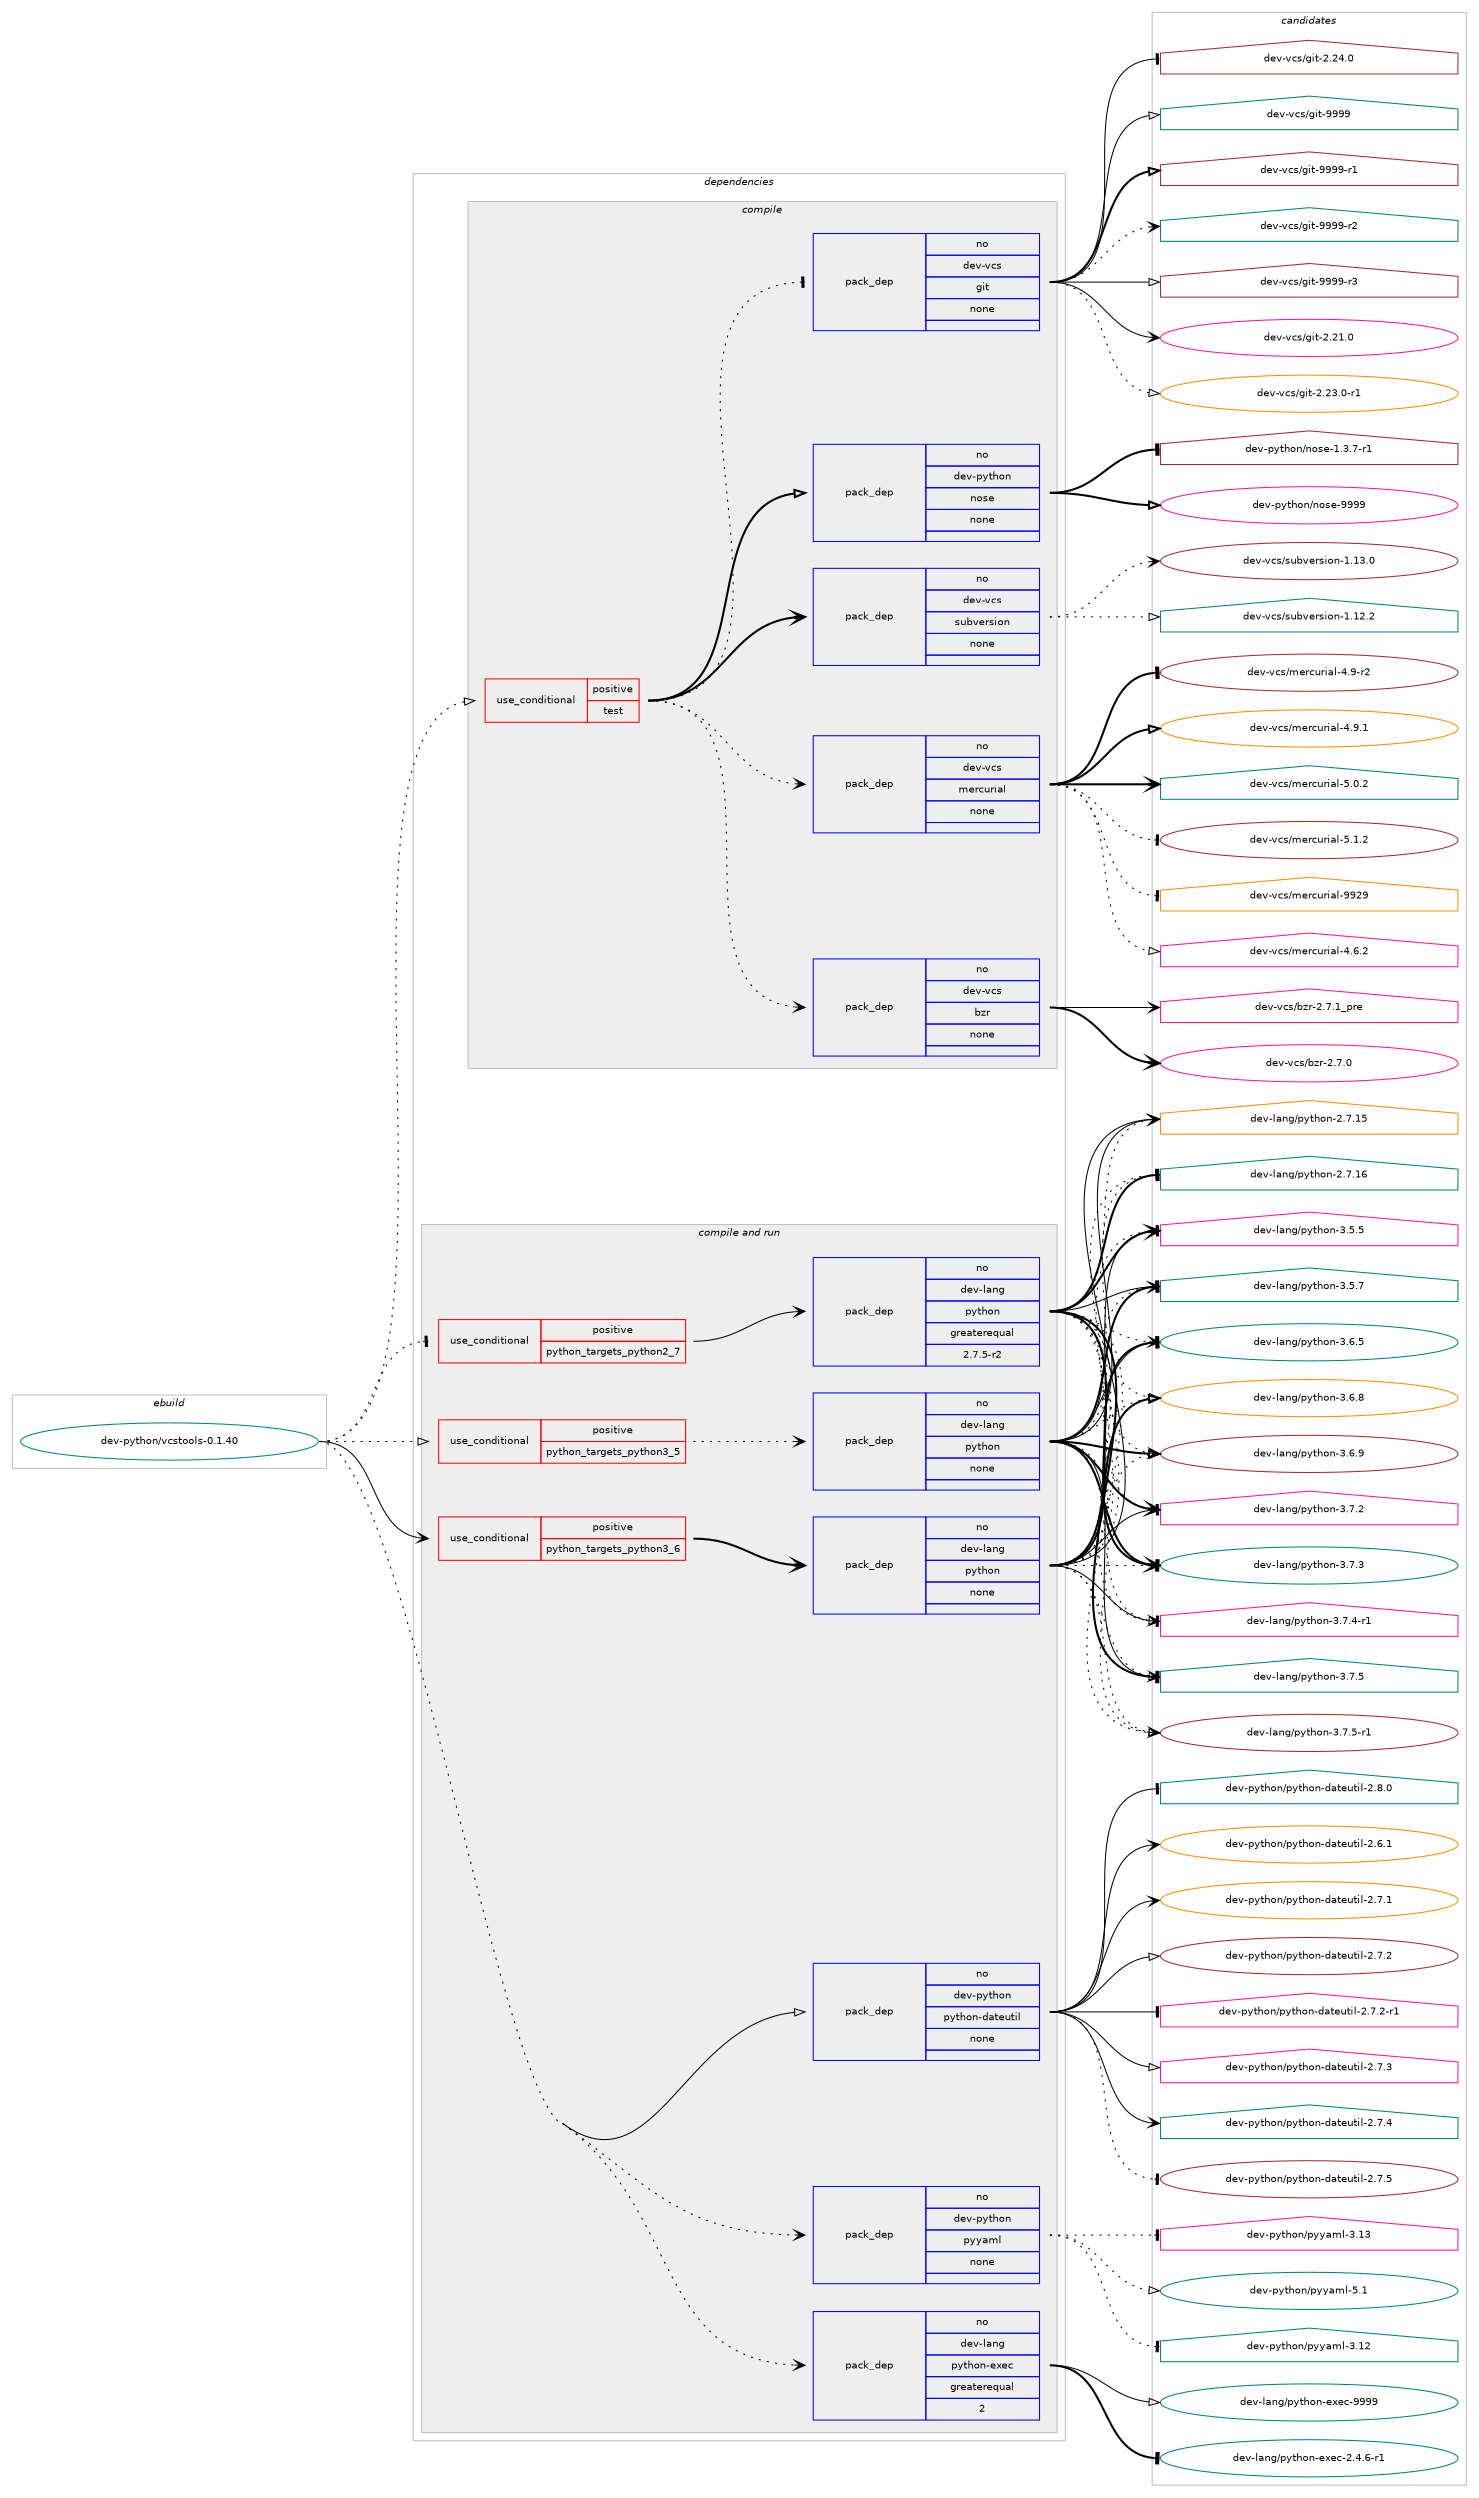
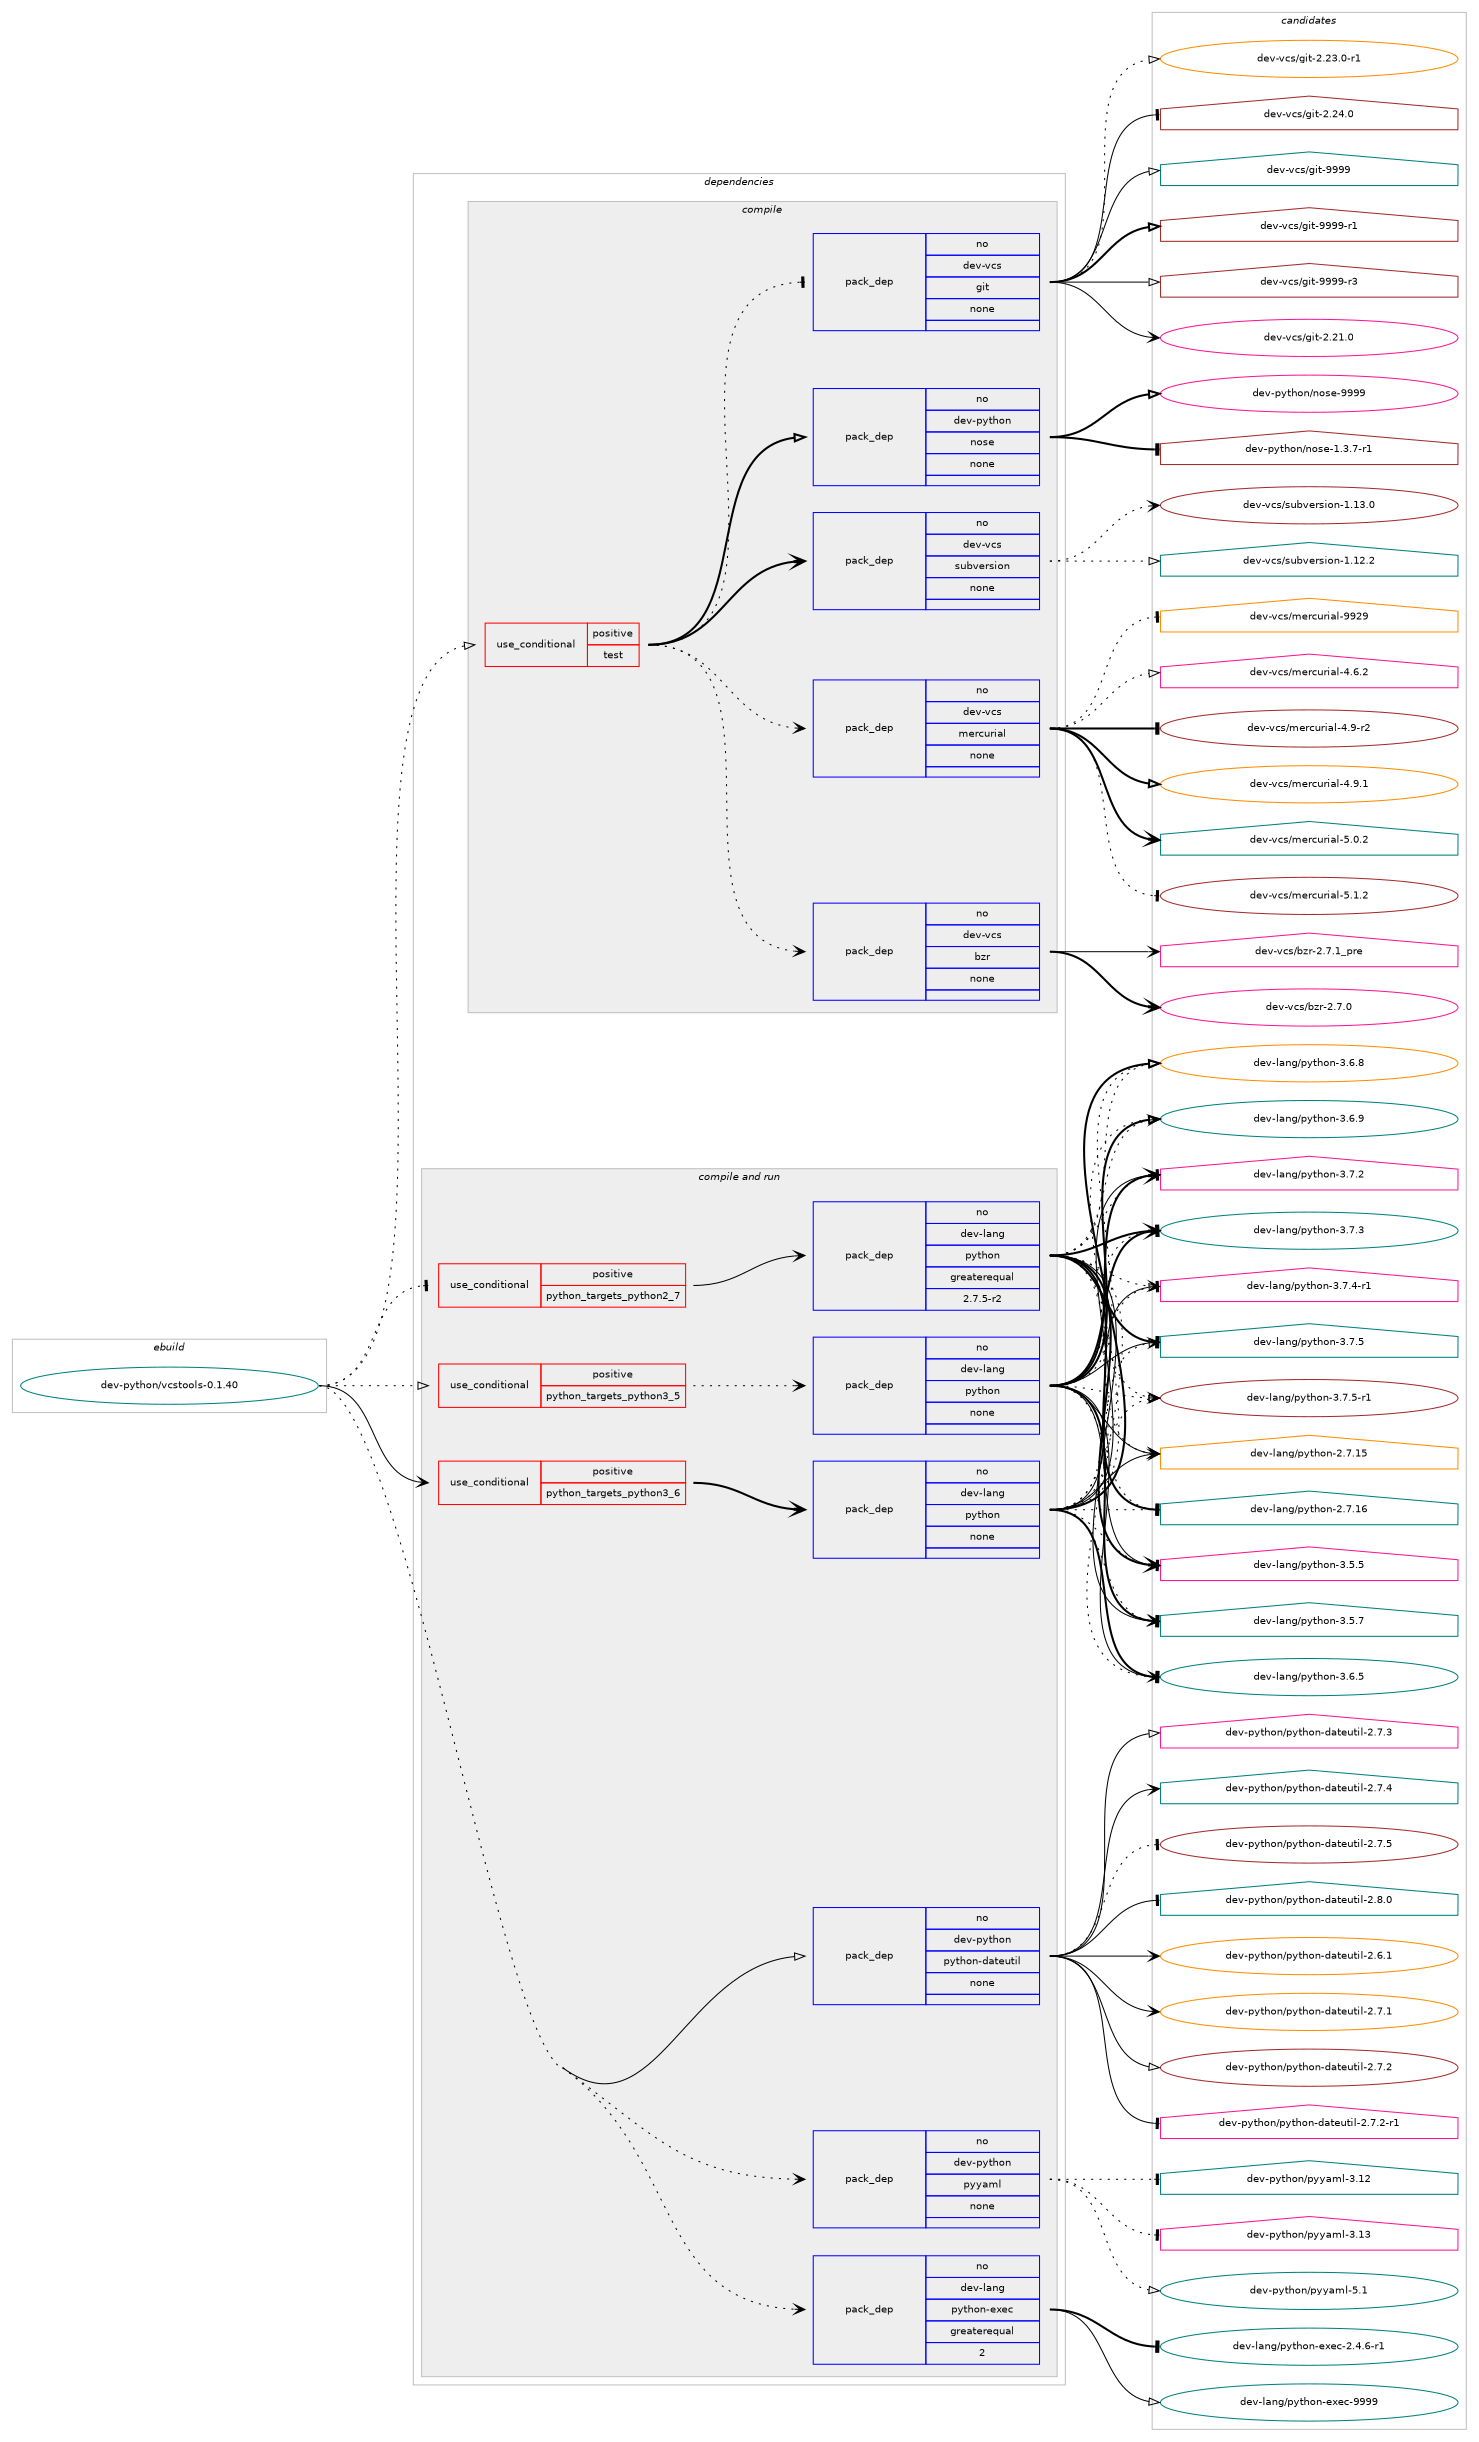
node "dev-vcs/git-9999-r2": removed
node "dev-lang/python-3.6.9": color brown -> teal
